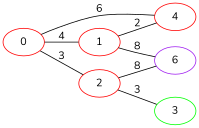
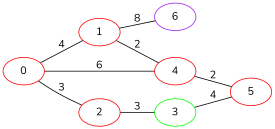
edge "6" -- "2": removed, label "8"
node "5": added
